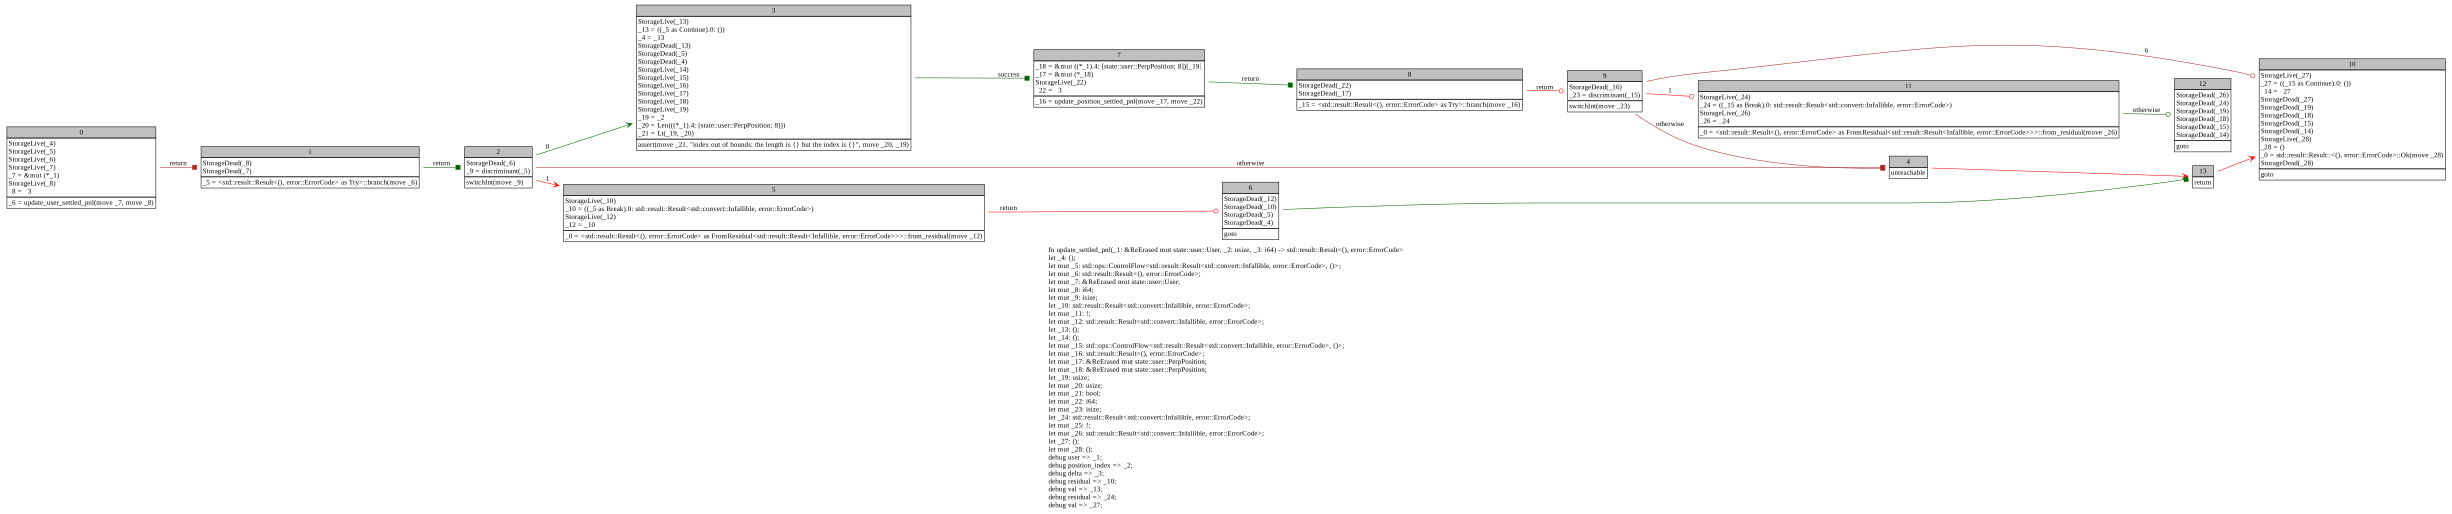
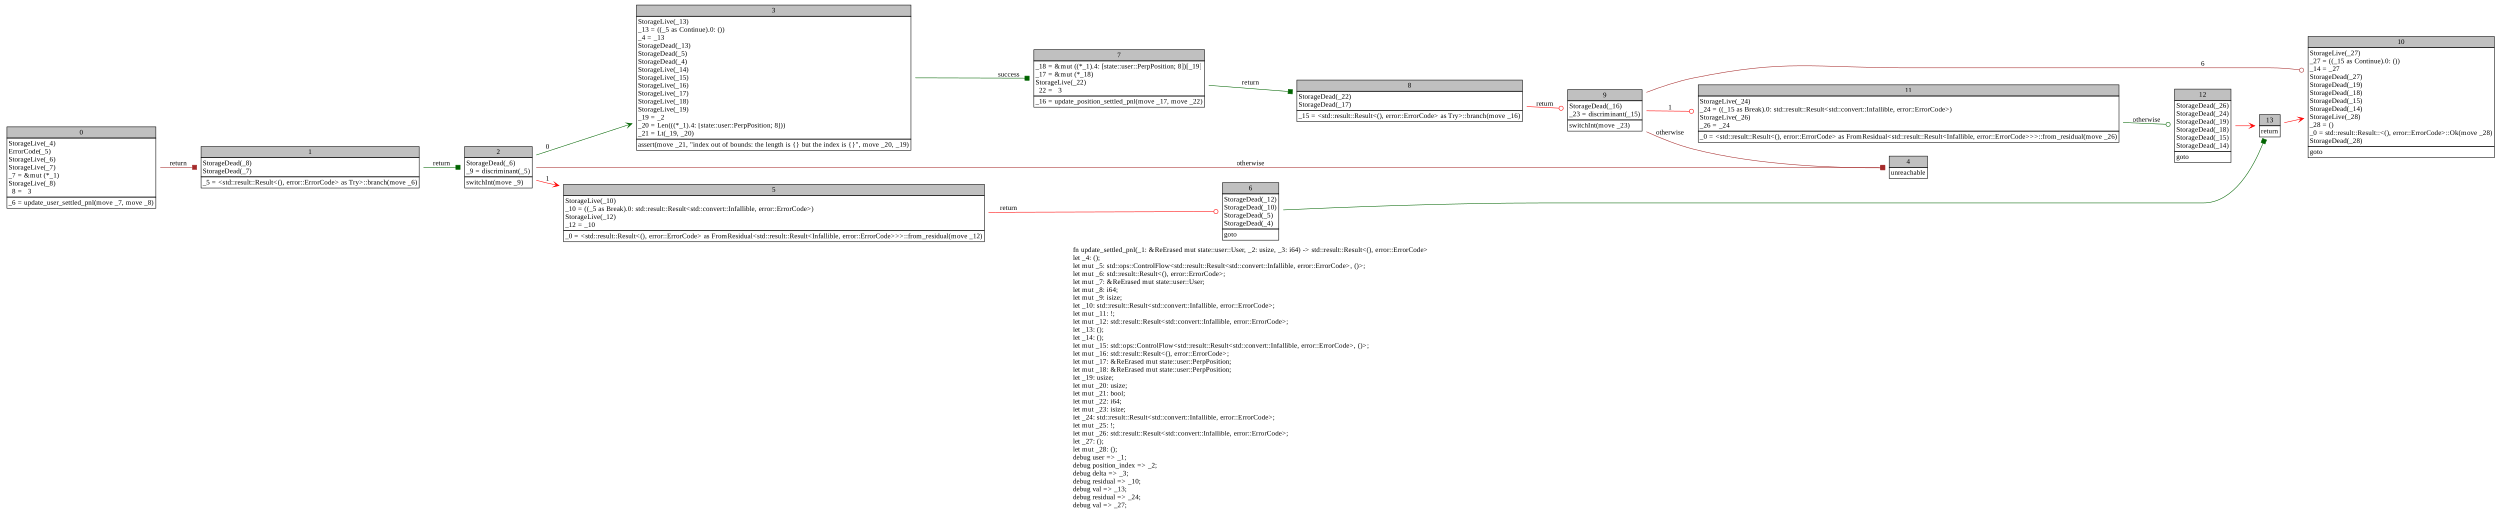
node "0": text "StorageLive(_5)" -> "ErrorCode(_5)"
edge "4" -> "13": now "12" -> "13"
